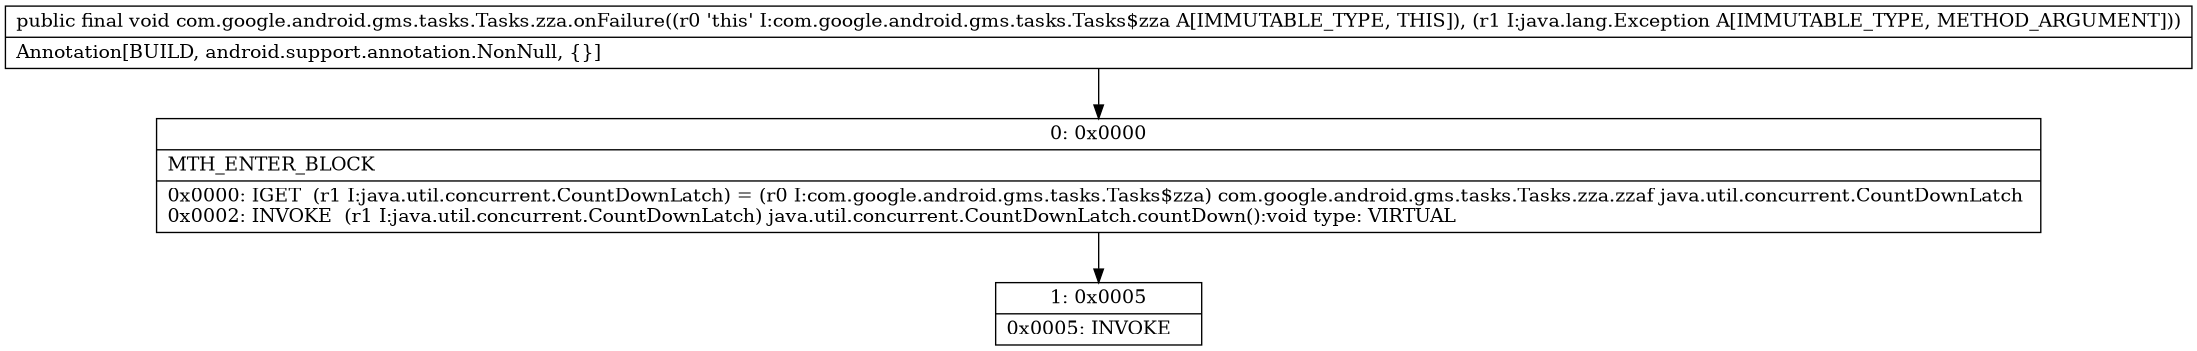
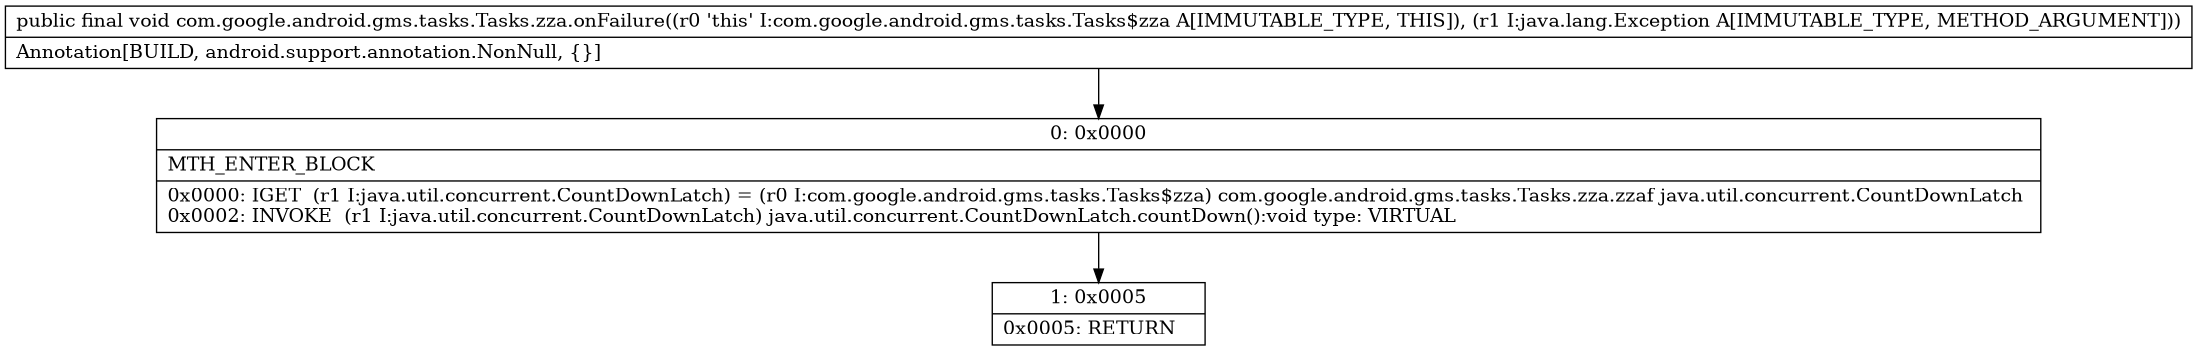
node "1: 0x0005": text "0x0005: INVOKE" -> "0x0005: RETURN"
